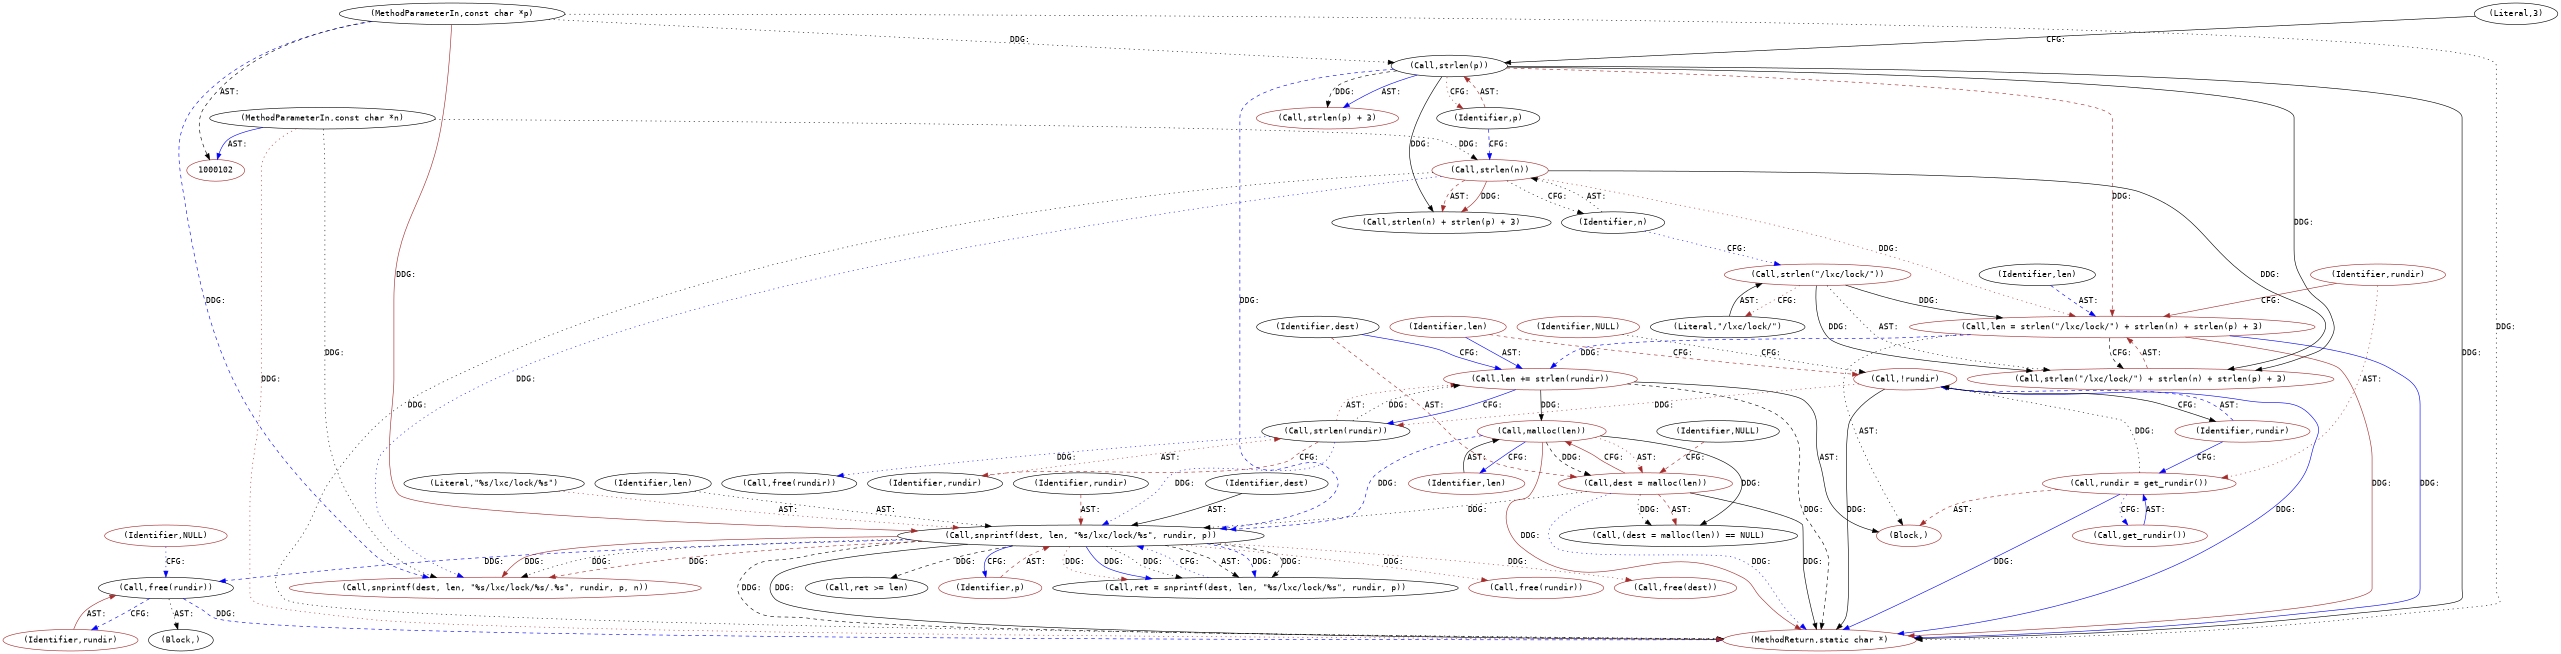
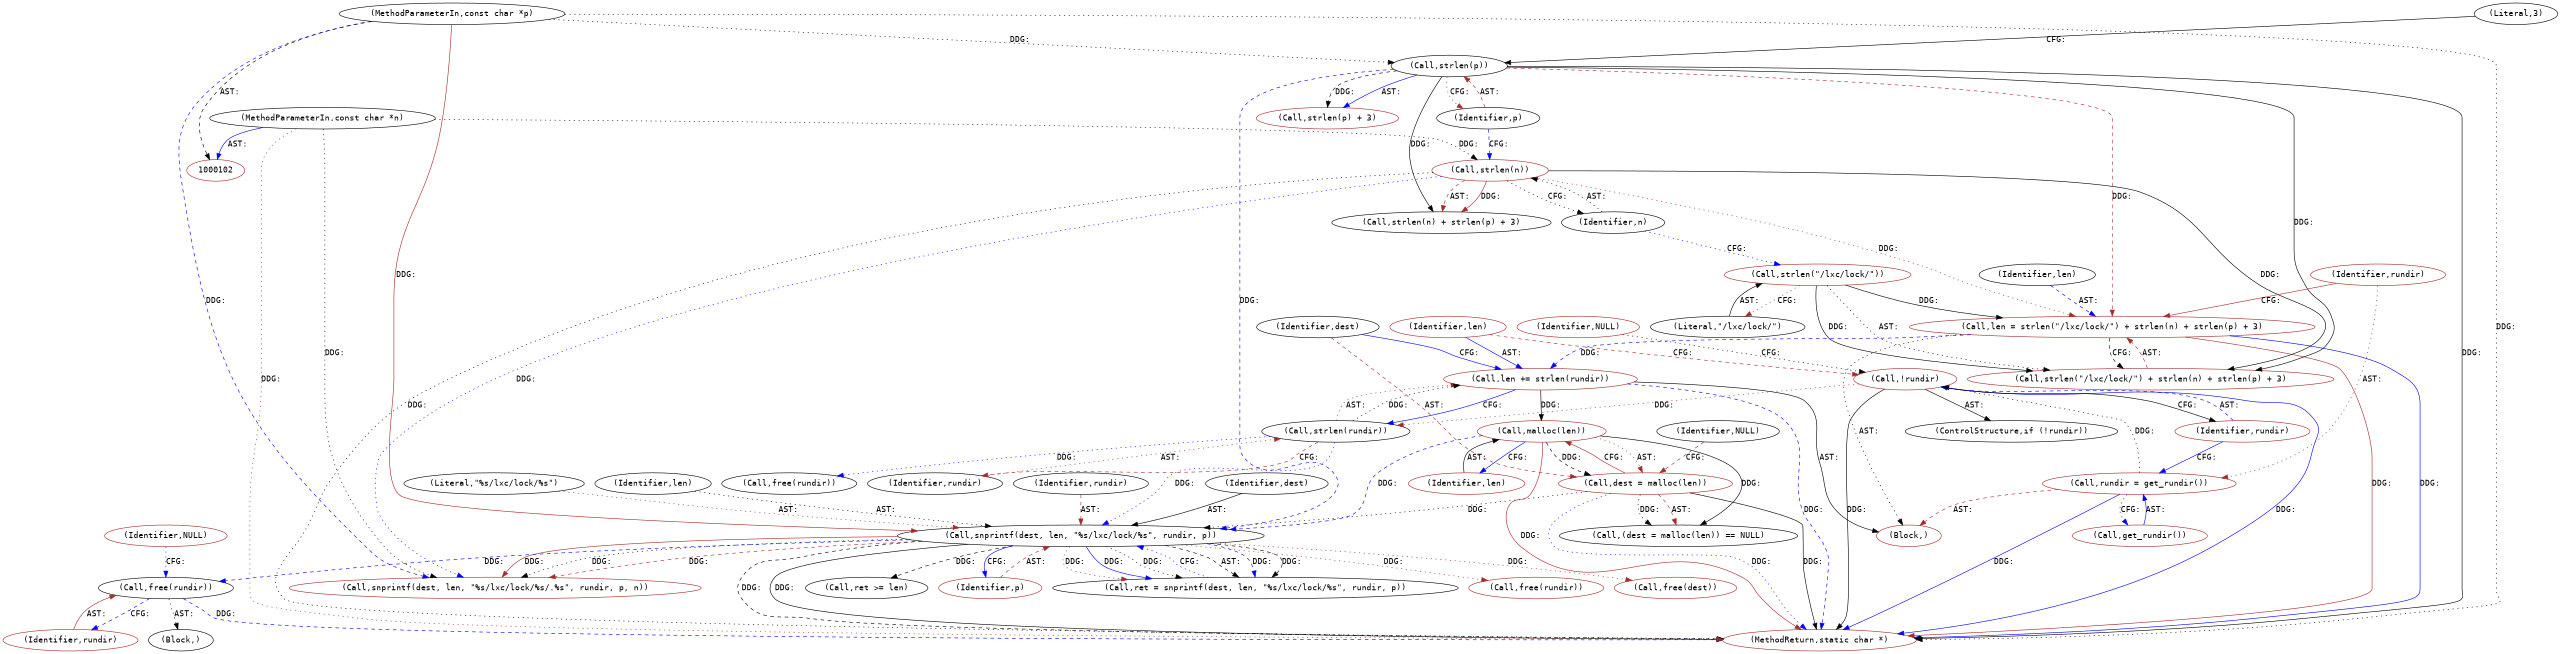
node "(ControlStructure,if (!rundir))": added
edge "(Call,len += strlen(rundir))" -> "(MethodReturn,static char *)": color black -> blue
